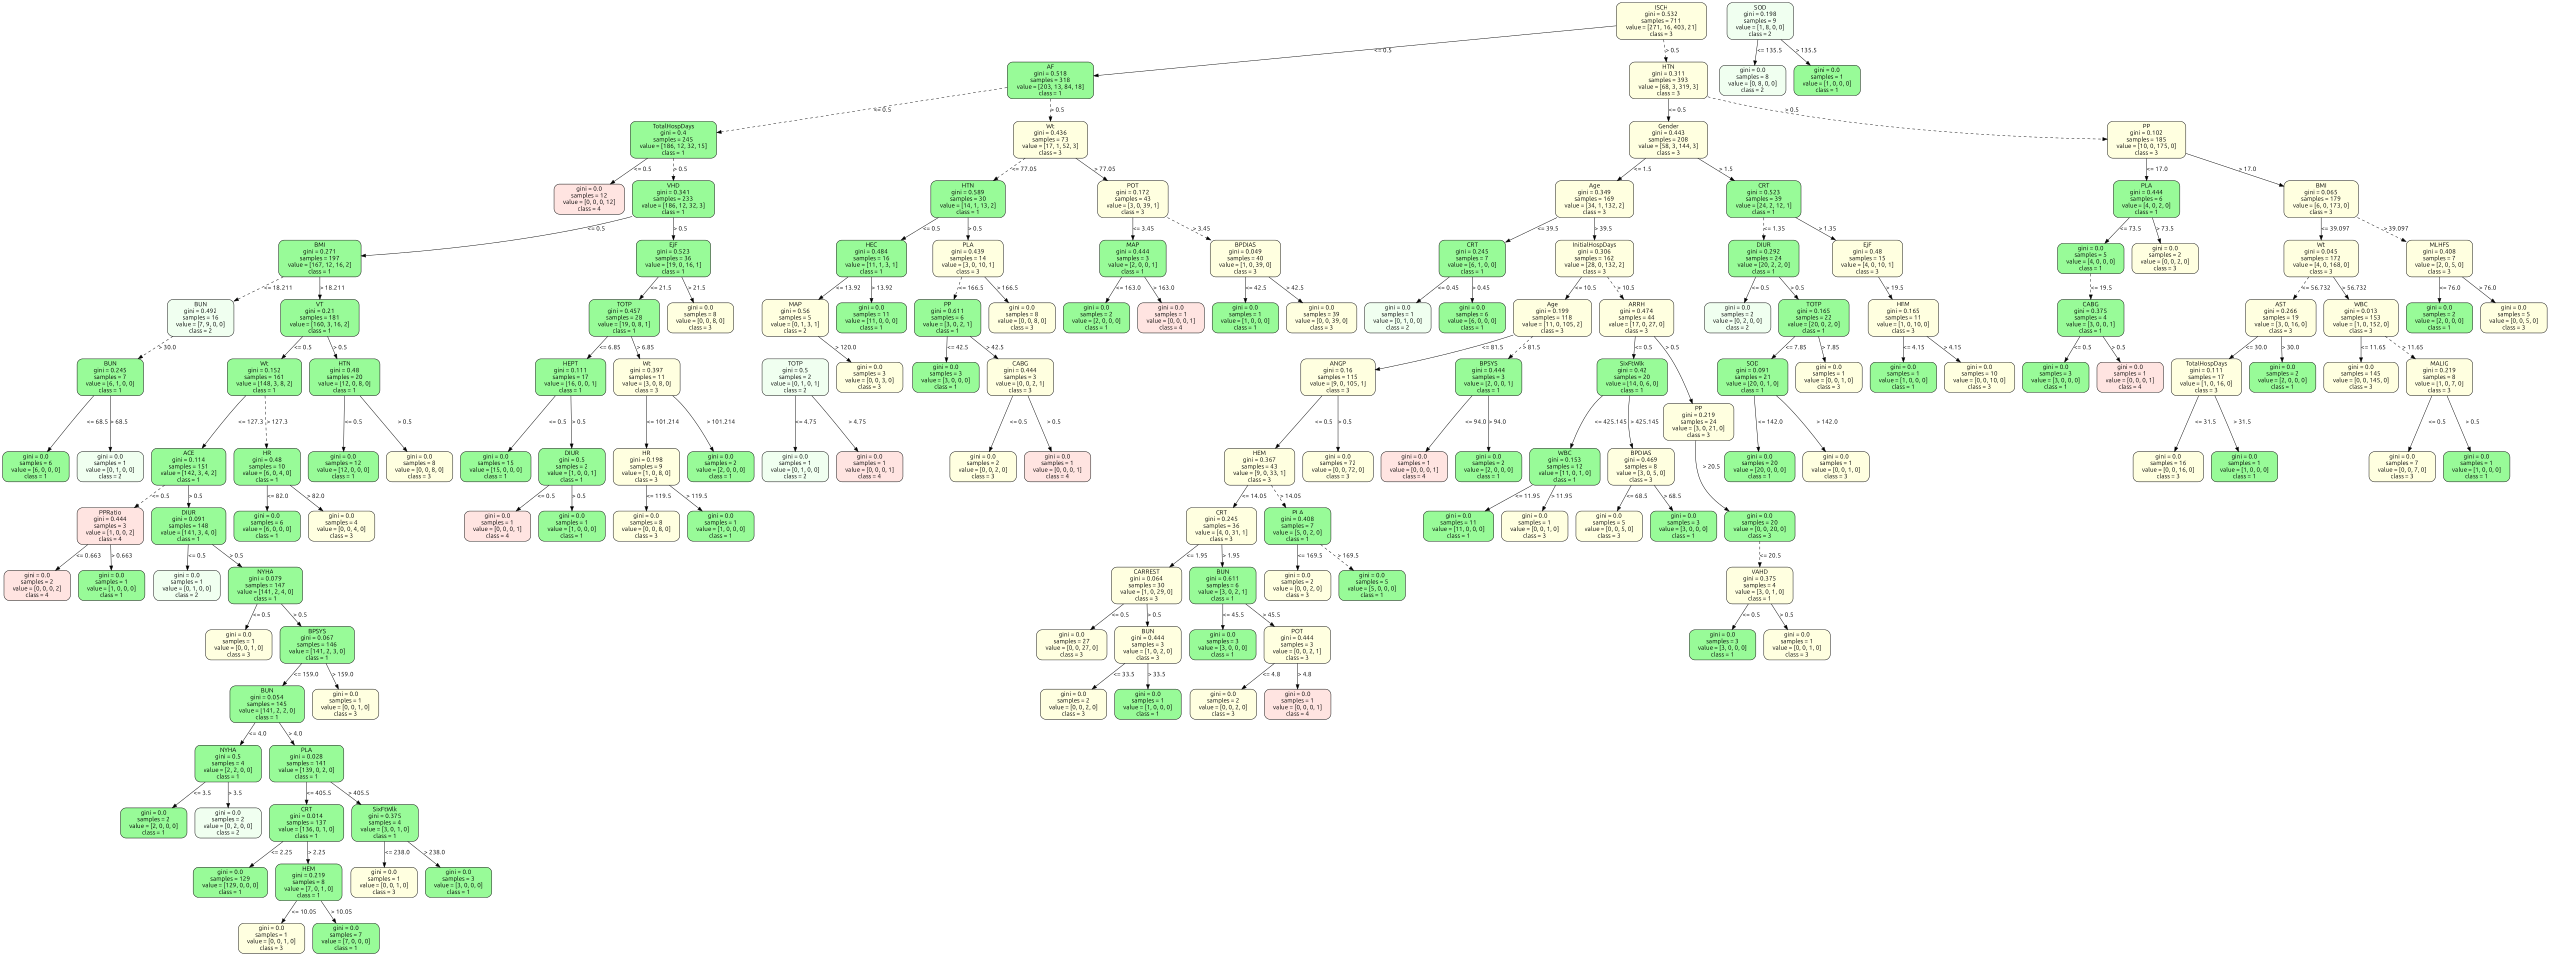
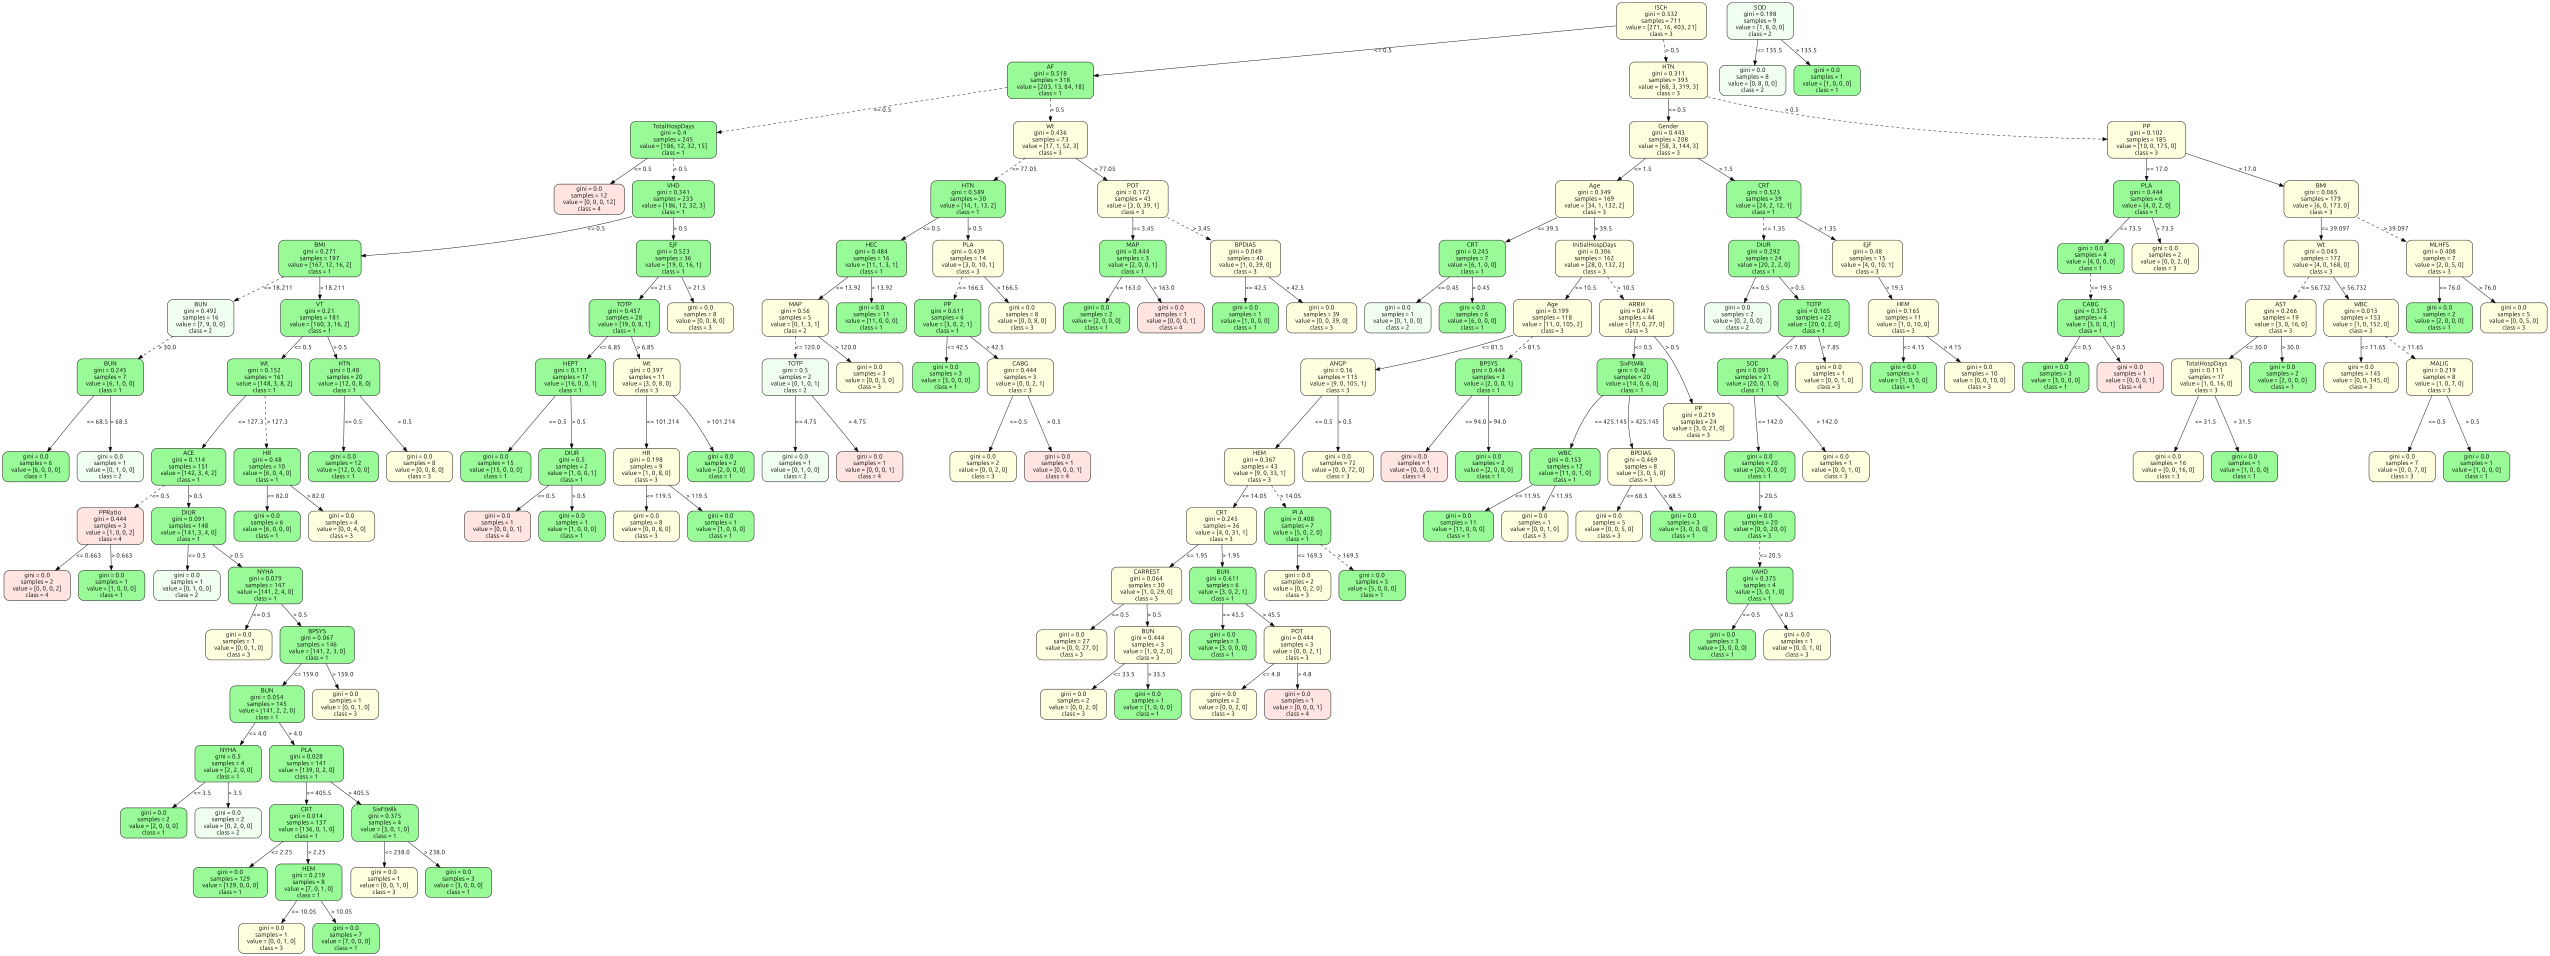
node "gini = 0.0 samples = 5 value = [4, 0, 0, 0] class = 1": label "gini = 0.0 samples = 5 value = [4, 0, 0, 0] class = 1" -> "gini = 0.0 samples = 4 value = [4, 0, 0, 0] class = 1"
edge "MAP gini = 0.56 samples = 5 value = [0, 1, 3, 1] class = 2" -> "TOTP gini = 0.5 samples = 2 value = [0, 1, 0, 1] class = 2": added, label "<= 120.0"
edge "PP gini = 0.219 samples = 24 value = [3, 0, 21, 0] class = 3" -> "gini = 0.0 samples = 20 value = [0, 0, 20, 0] class = 3": now "gini = 0.0 samples = 20 value = [20, 0, 0, 0] class = 1" -> "gini = 0.0 samples = 20 value = [0, 0, 20, 0] class = 3"
node "VAHD gini = 0.375 samples = 4 value = [3, 0, 1, 0] class = 1": fillcolor lightyellow -> palegreen
